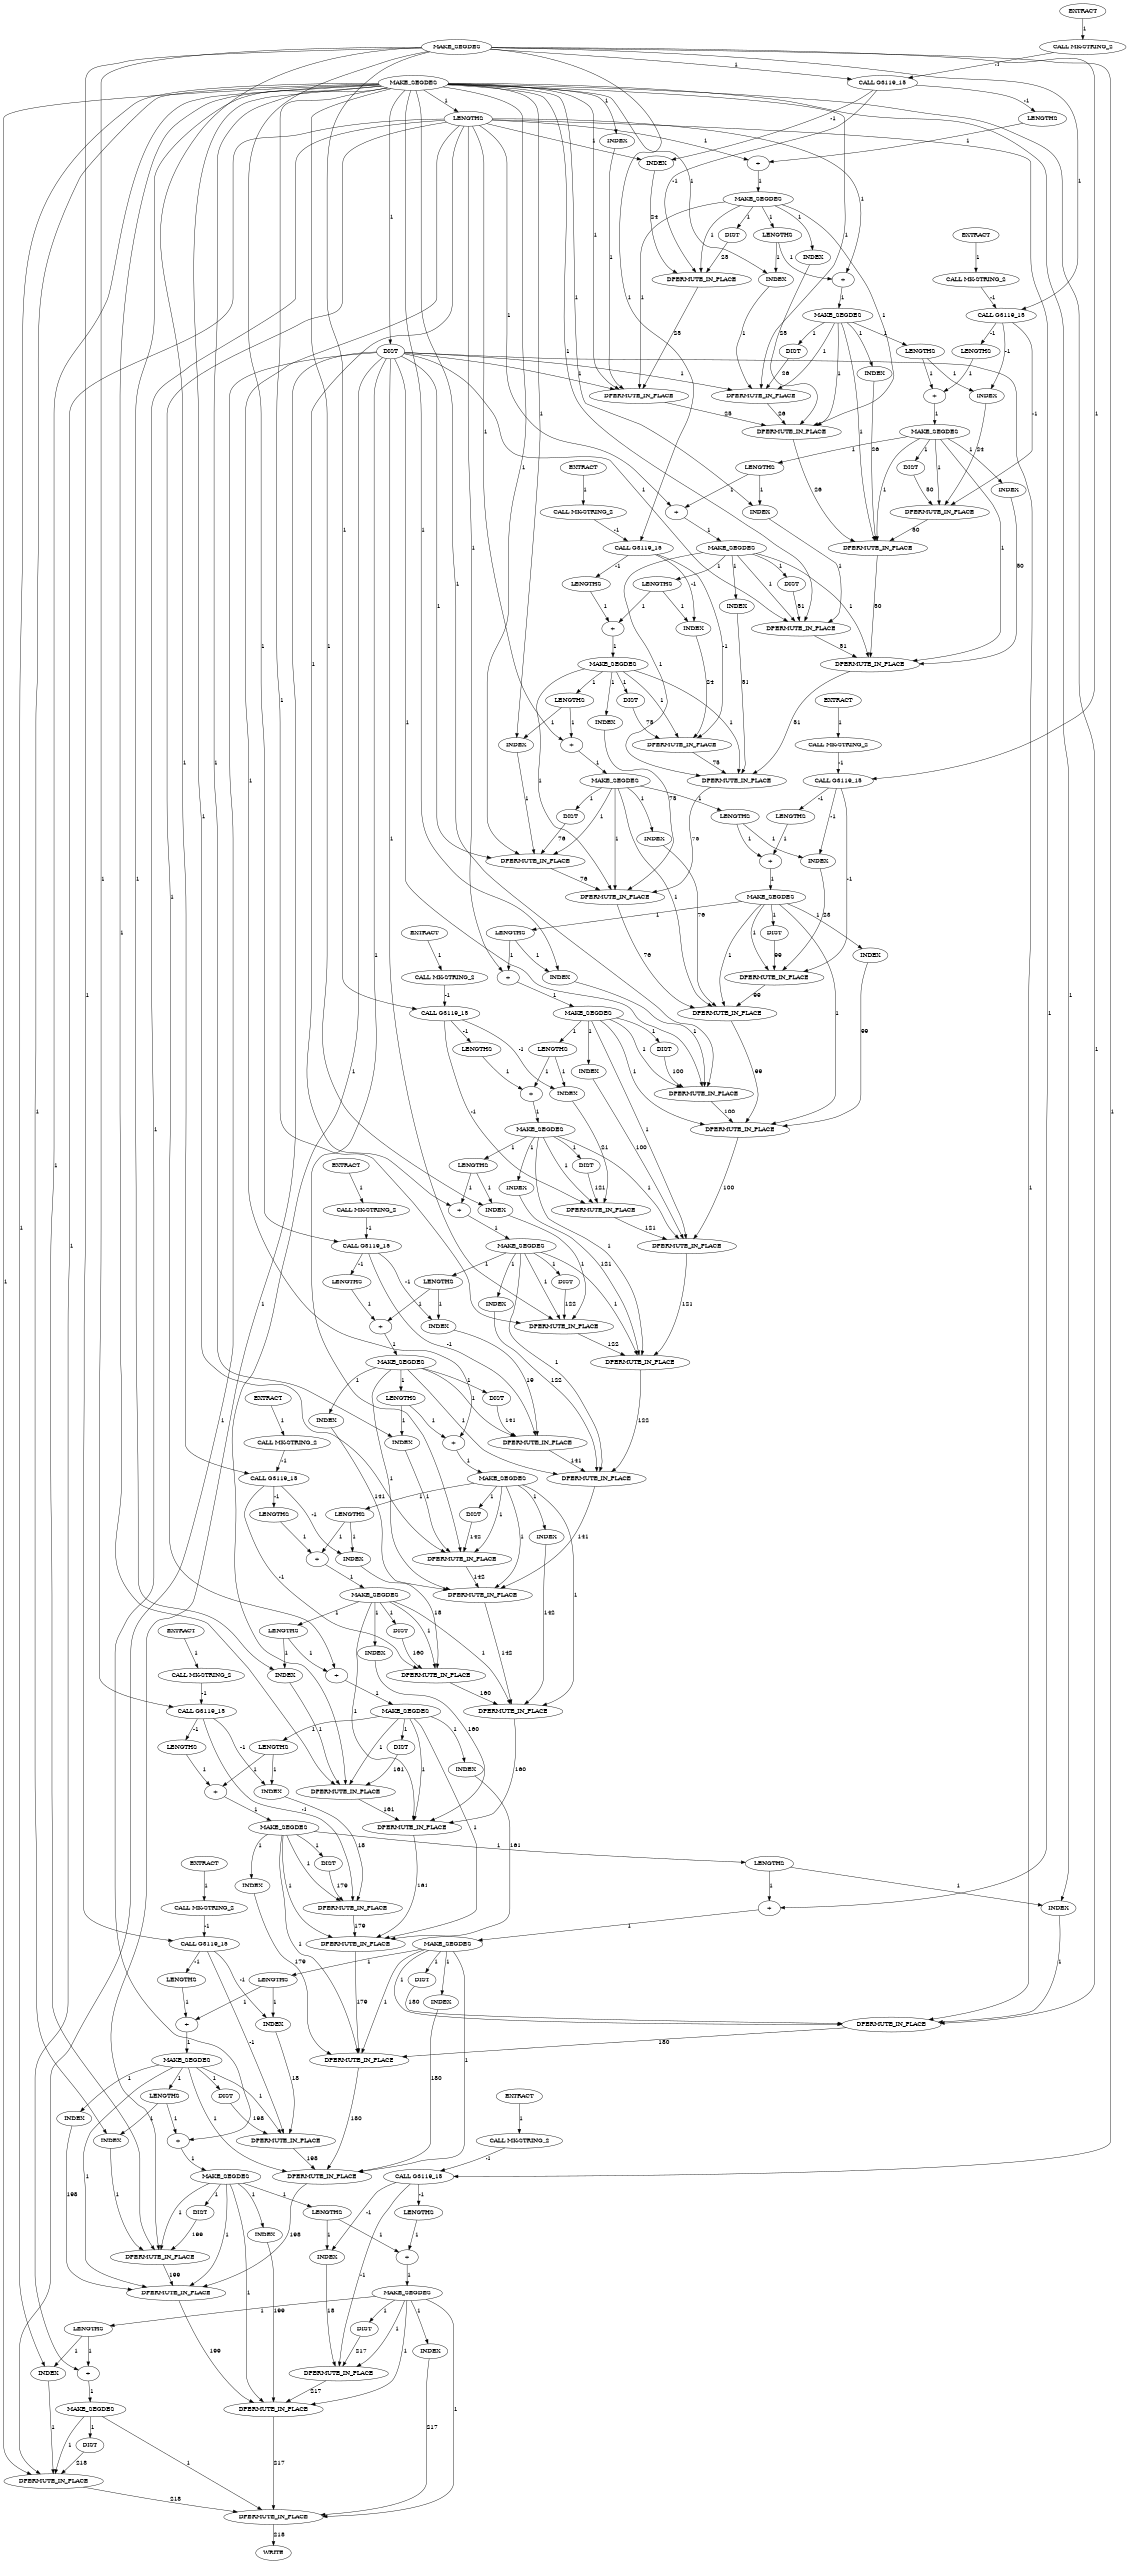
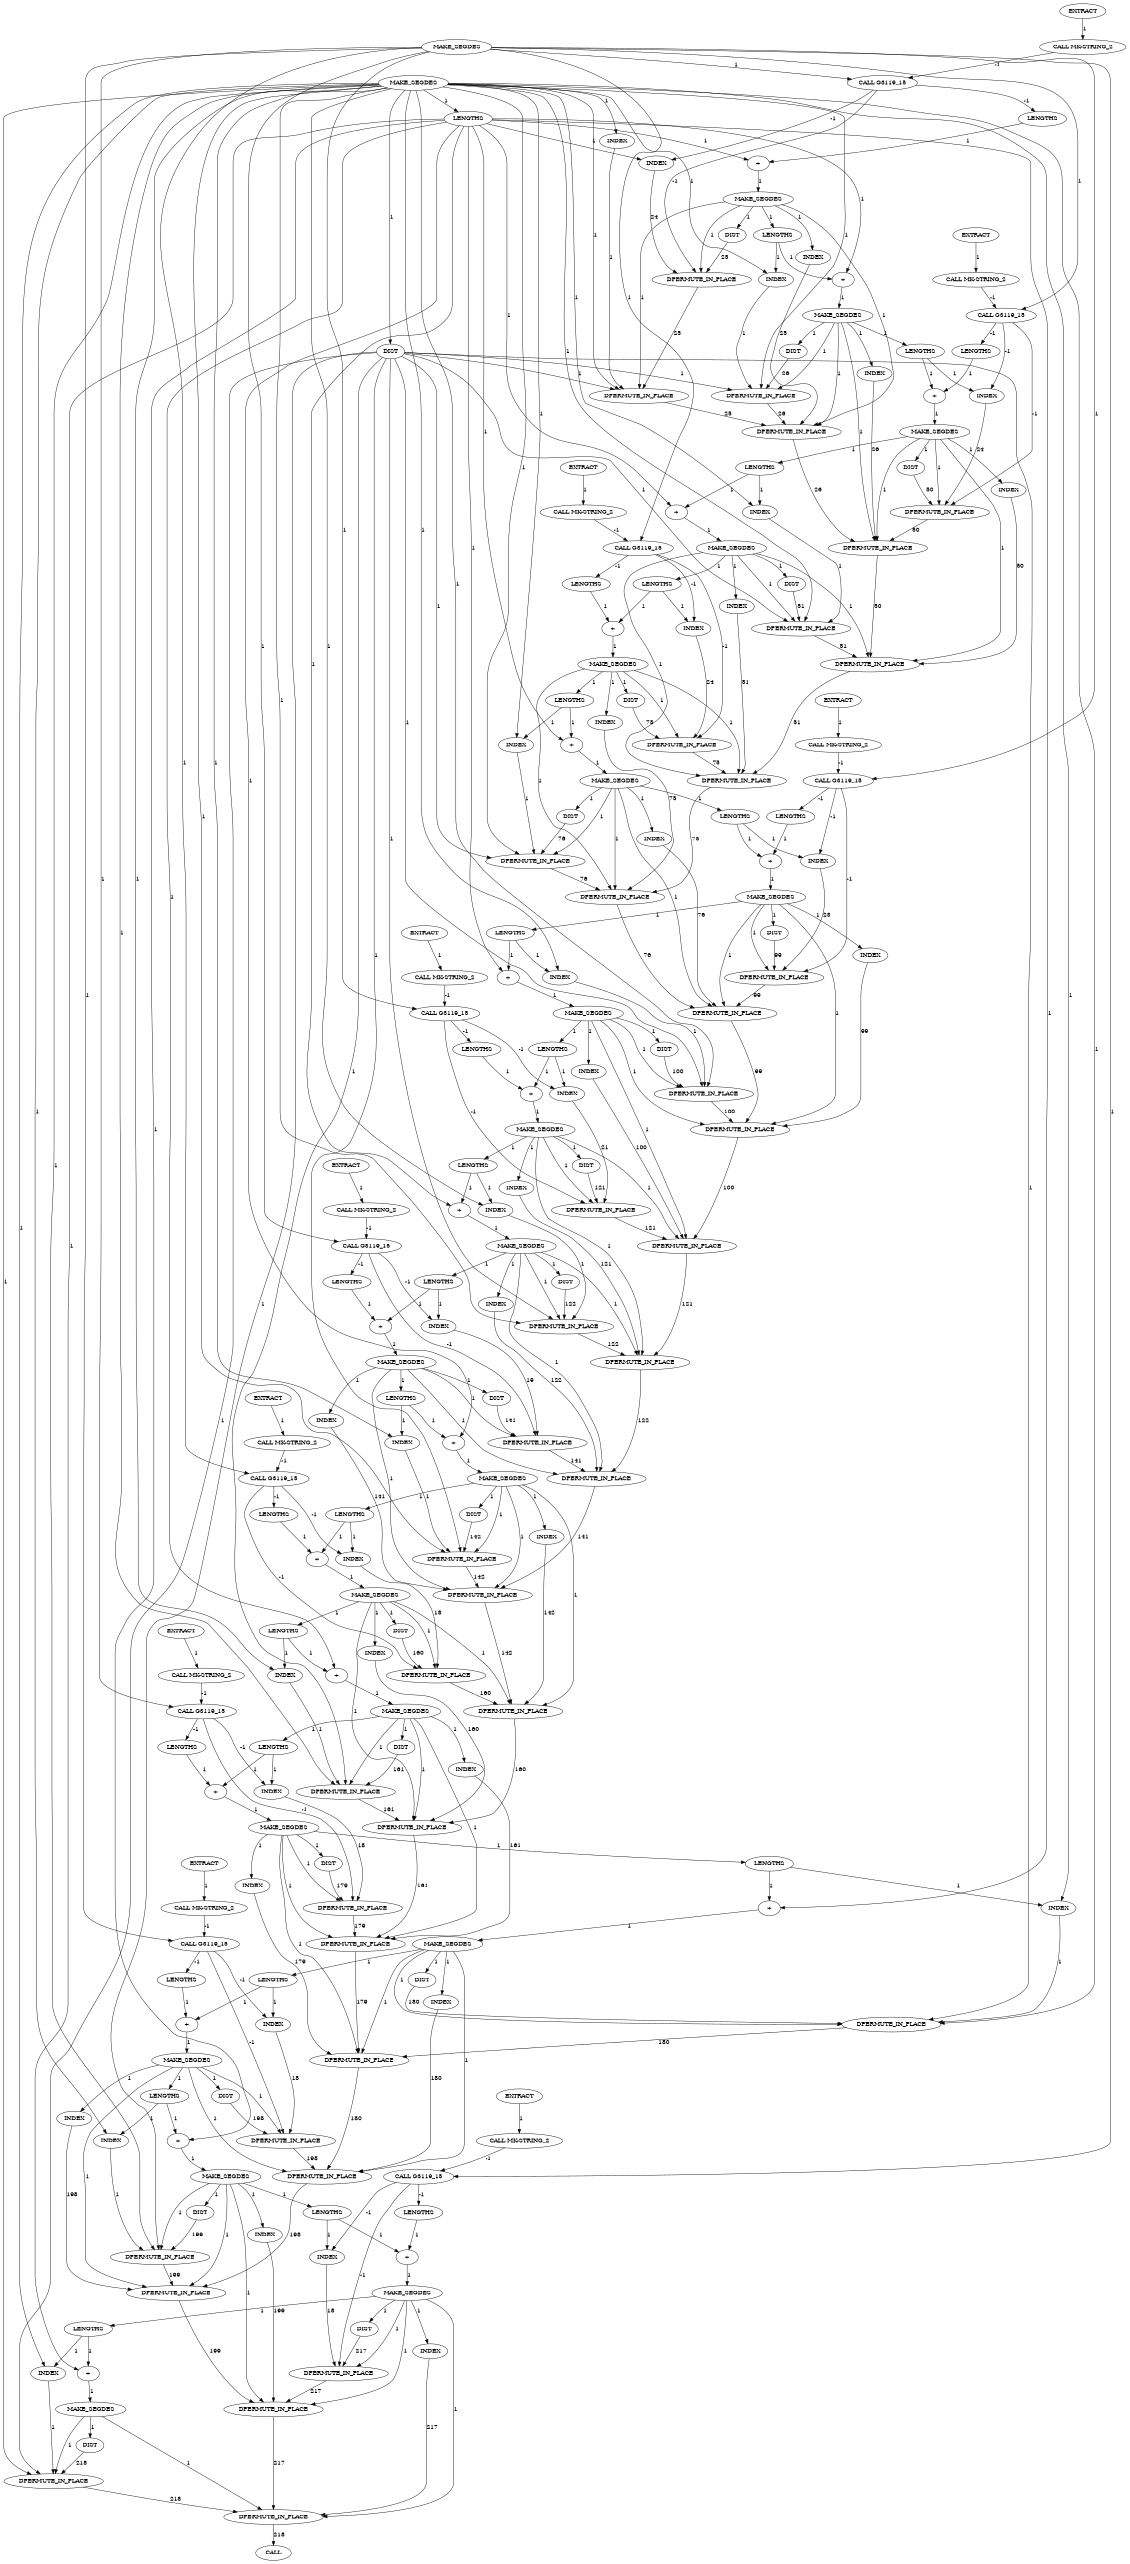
node "WRITE": label "WRITE" -> "CALL"
